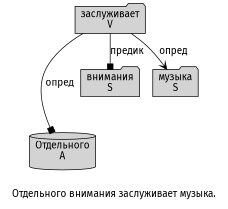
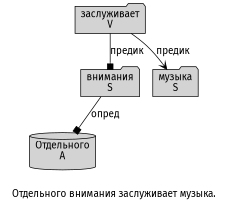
edge "заслуживает V" -> "музыка S": label "опред" -> "предик"
edge "заслуживает V" -> "Отдельного A": now "внимания S" -> "Отдельного A"
